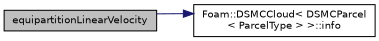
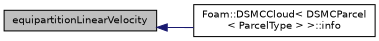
edge "equipartitionLinearVelocity" -> "Foam::DSMCCloud< DSMCParcel < ParcelType > >::info": reversed
